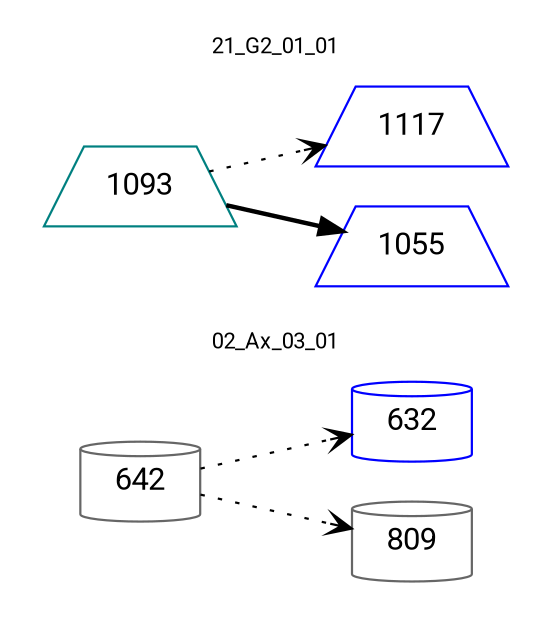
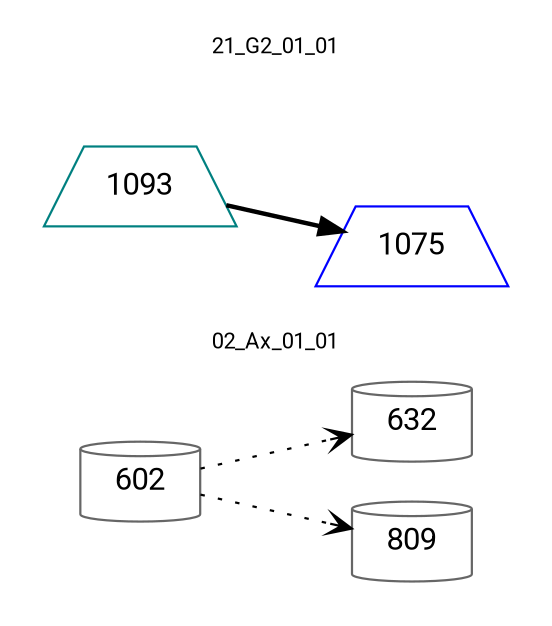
node "1117": removed
node "1055": label "1055" -> "1075"
cluster "02_Ax_03_01": label "02_Ax_03_01" -> "02_Ax_01_01"
node "632": color blue -> gray40
node "642": label "642" -> "602"
